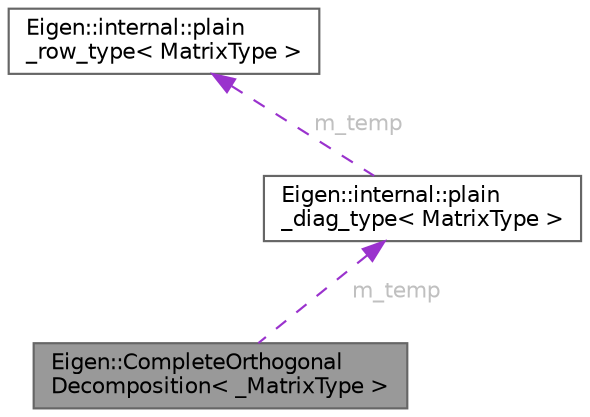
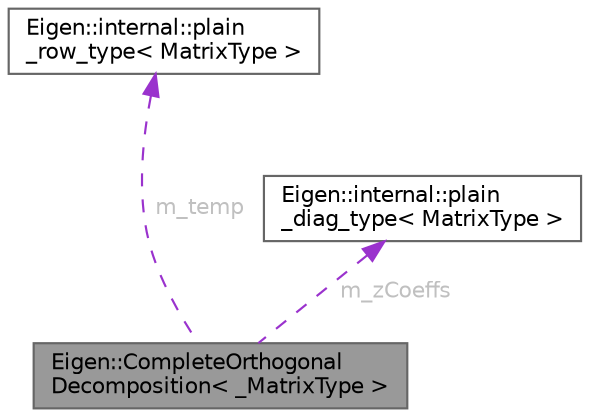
edge "Eigen::internal::plain _diag_type< MatrixType >" -> "Eigen::internal::plain _row_type< MatrixType >": now "Eigen::CompleteOrthogonal Decomposition< _MatrixType >" -> "Eigen::internal::plain _row_type< MatrixType >"
edge "Eigen::CompleteOrthogonal Decomposition< _MatrixType >" -> "Eigen::internal::plain _diag_type< MatrixType >": label " m_temp" -> " m_zCoeffs"
